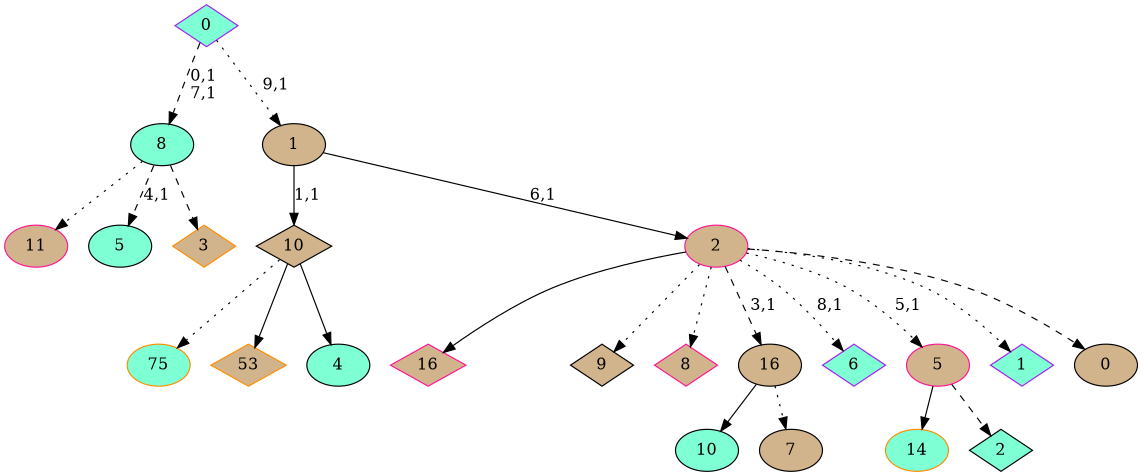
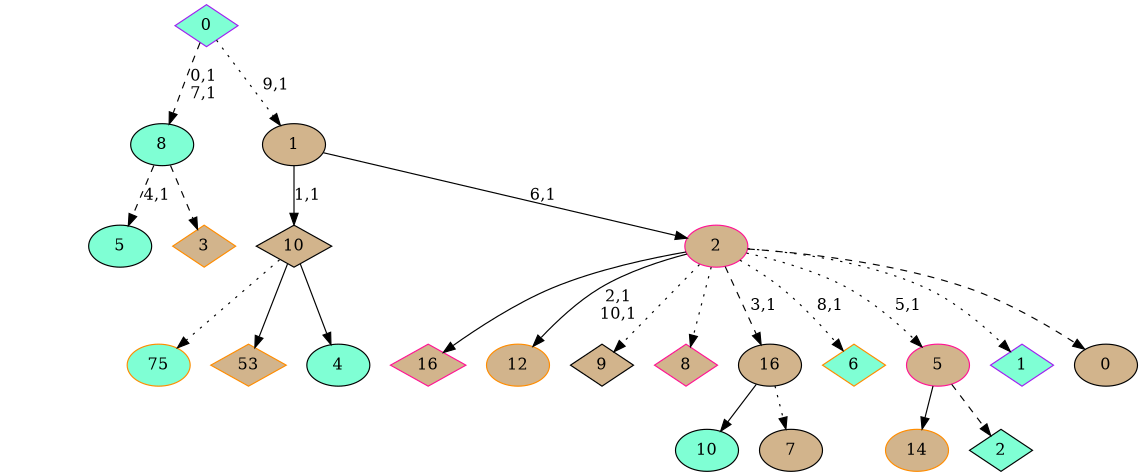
node "11": removed
node "12": added
node "6": color purple -> darkorange
node "14": fillcolor aquamarine -> tan
